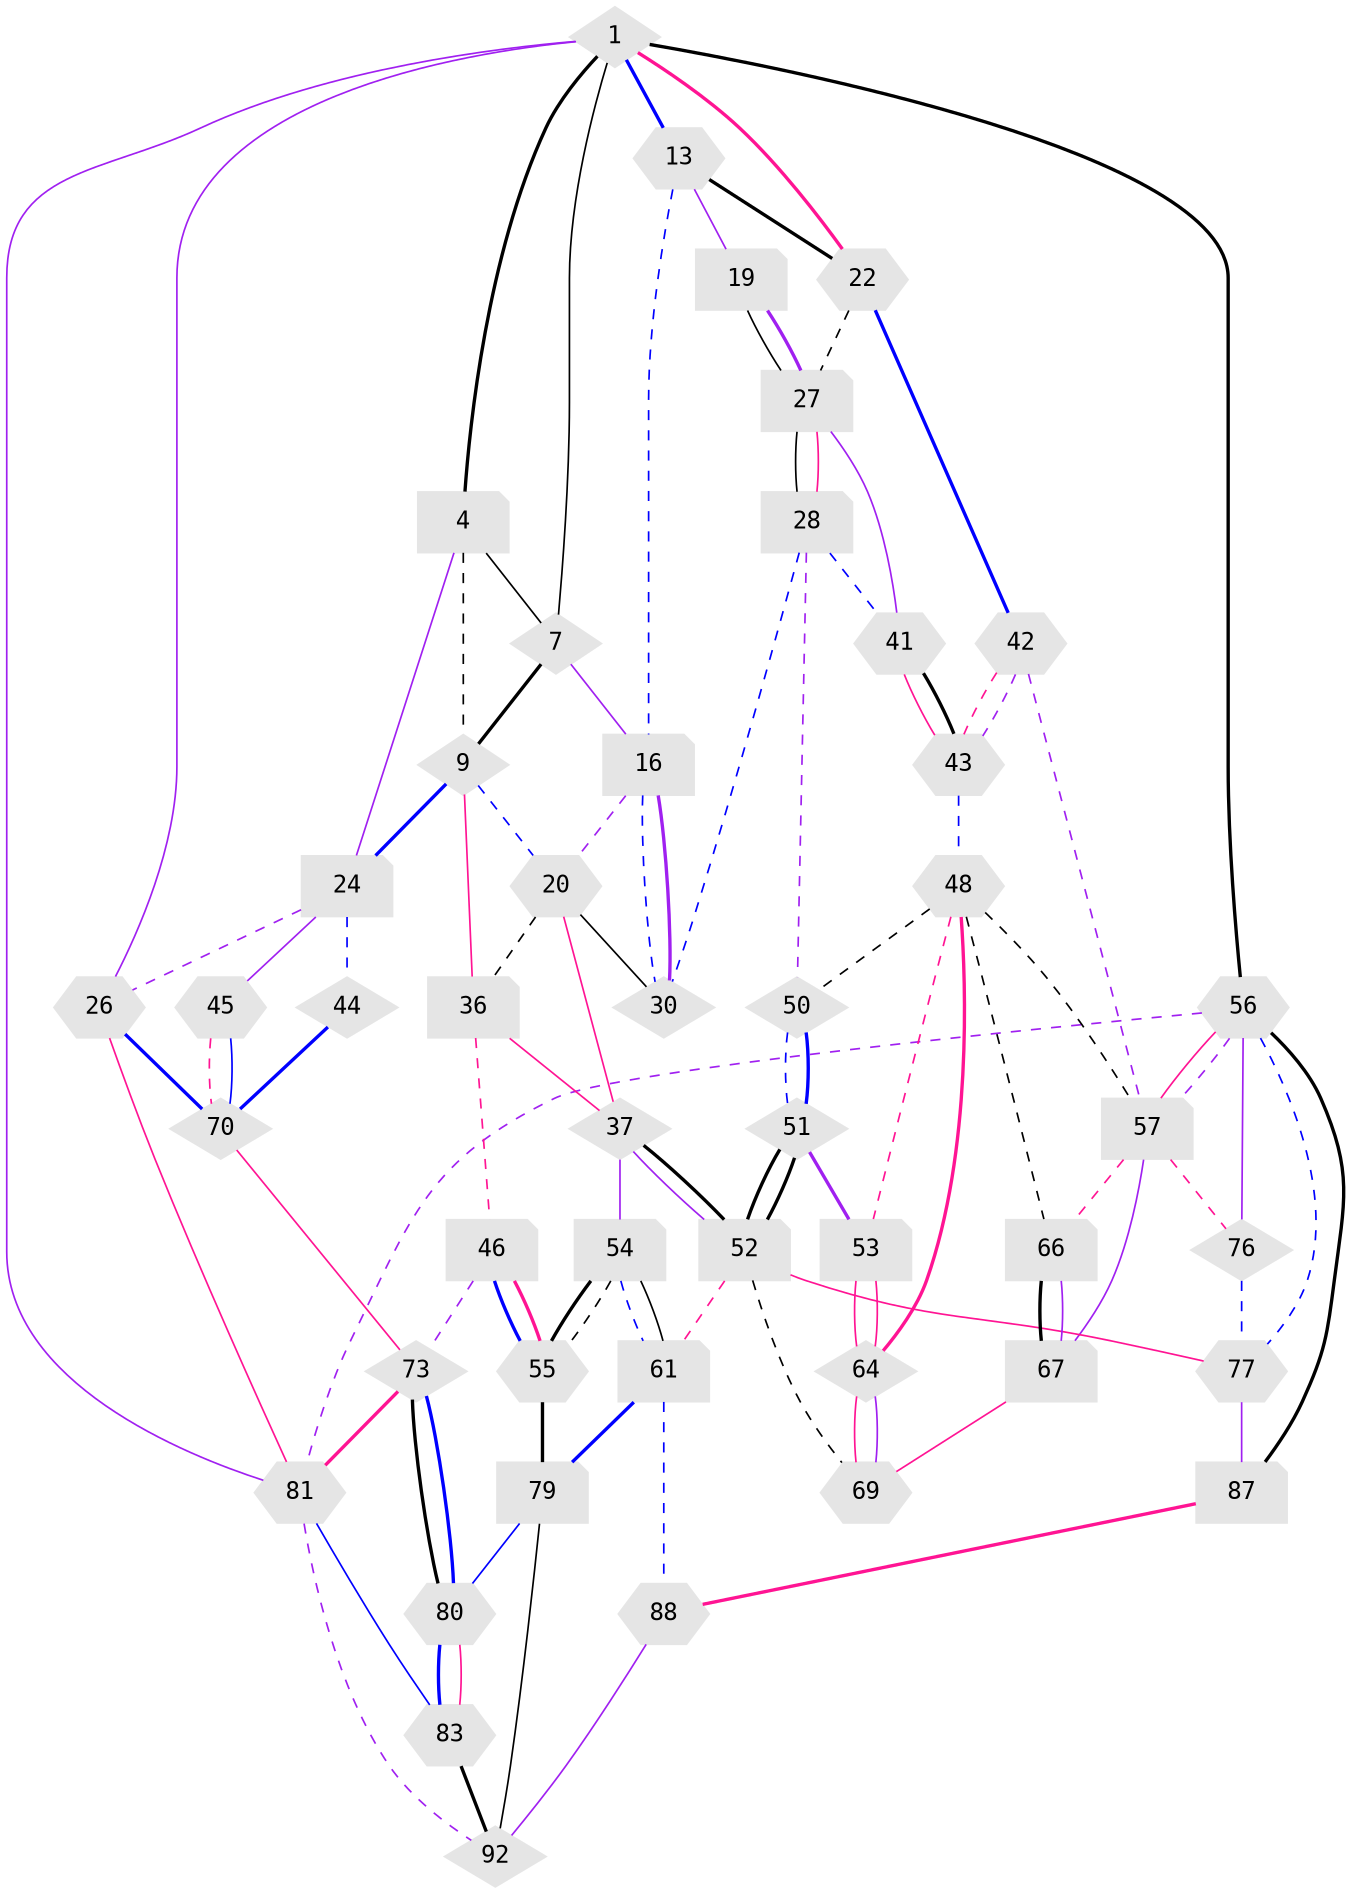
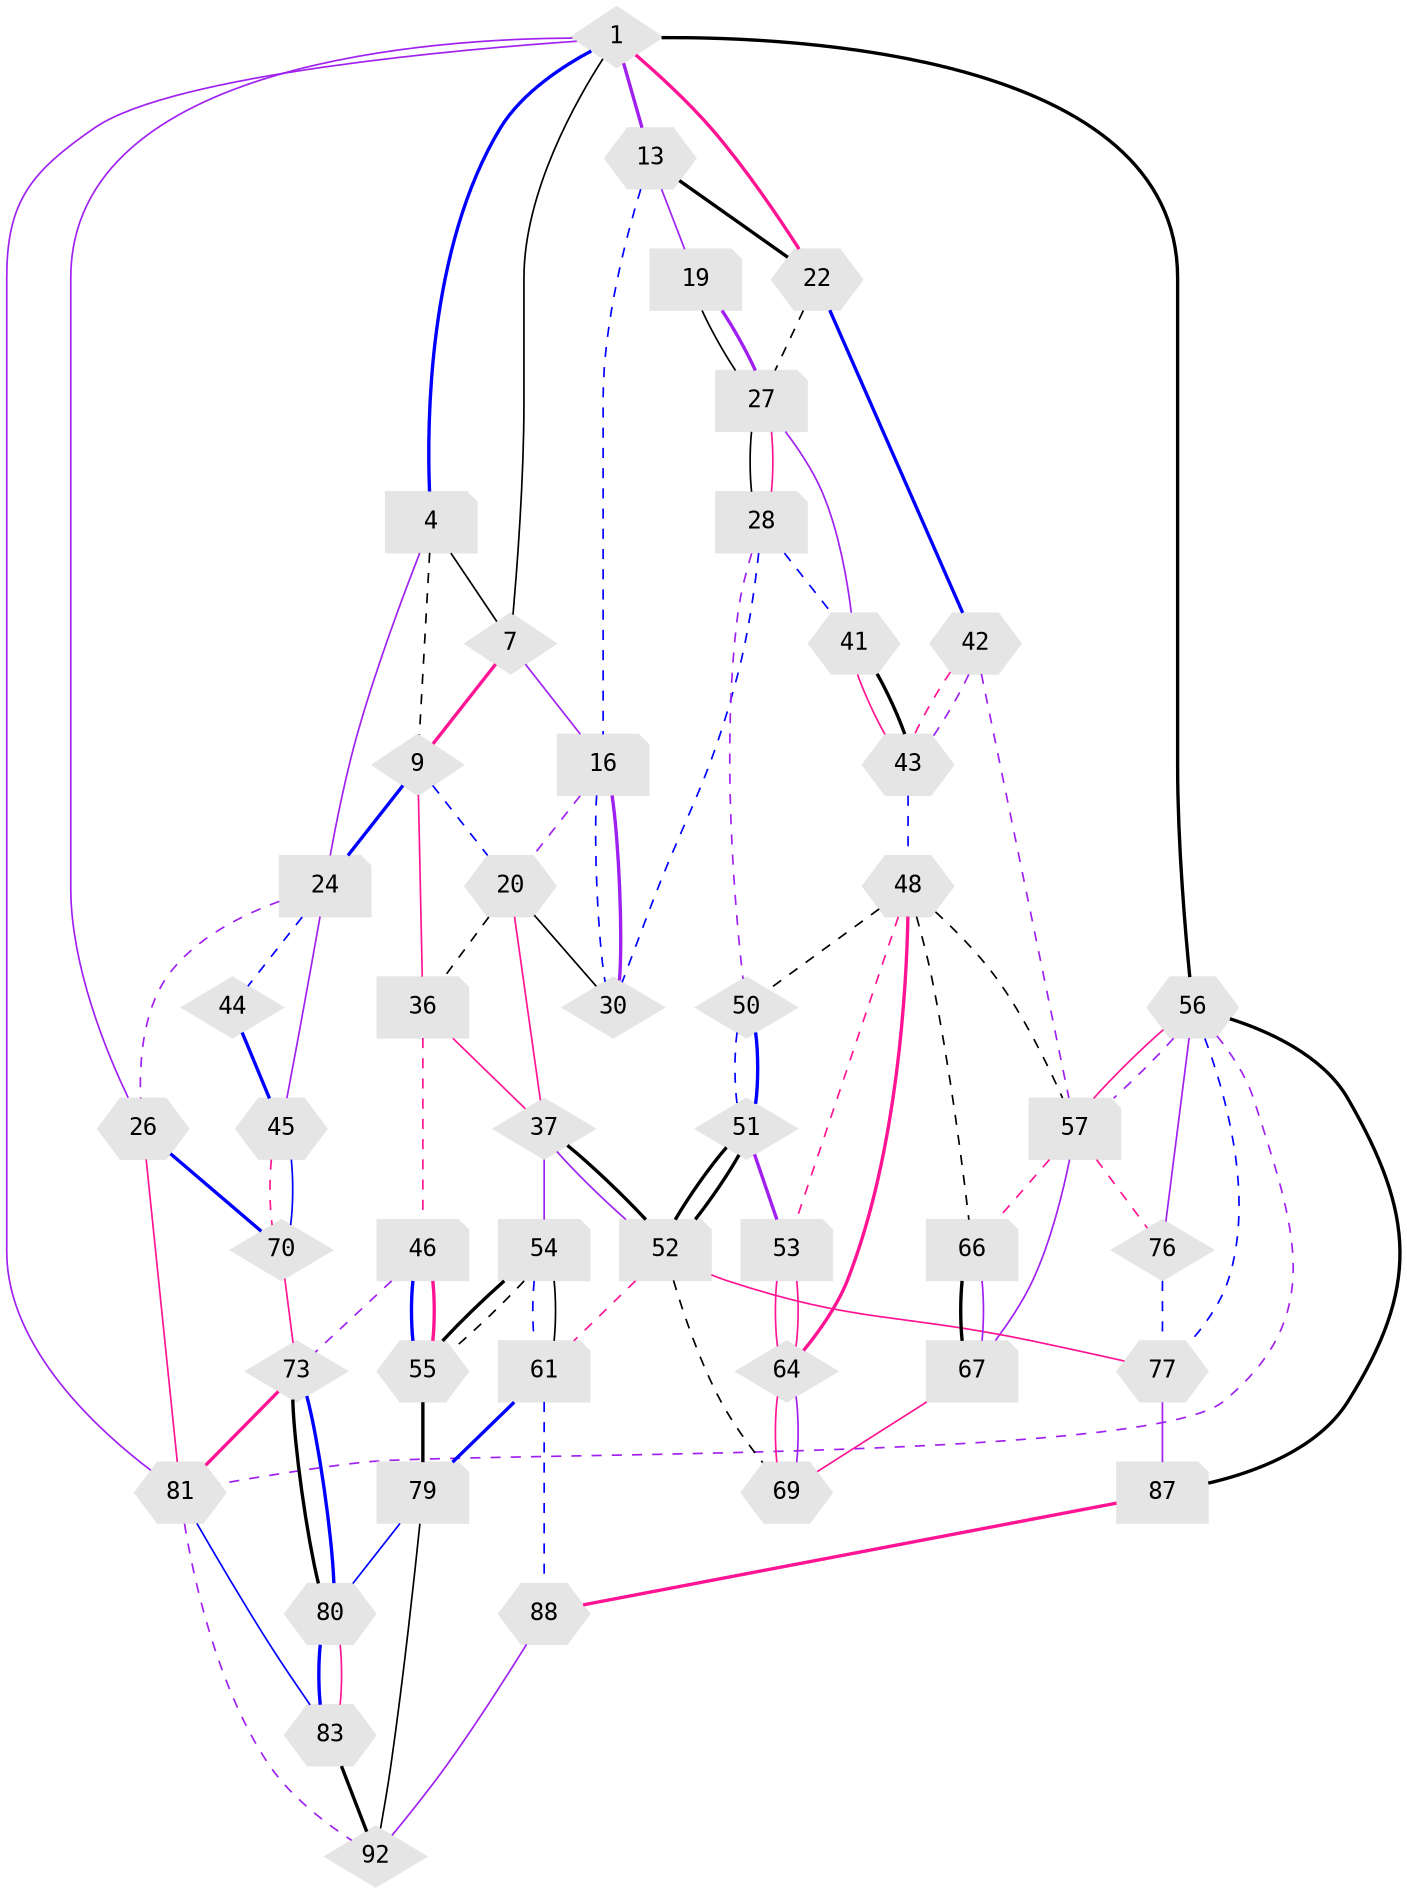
edge "1" -- "13": color blue -> purple
edge "1" -- "4": color black -> blue
edge "7" -- "9": color black -> deeppink
edge "44" -- "70": now "44" -- "45"
